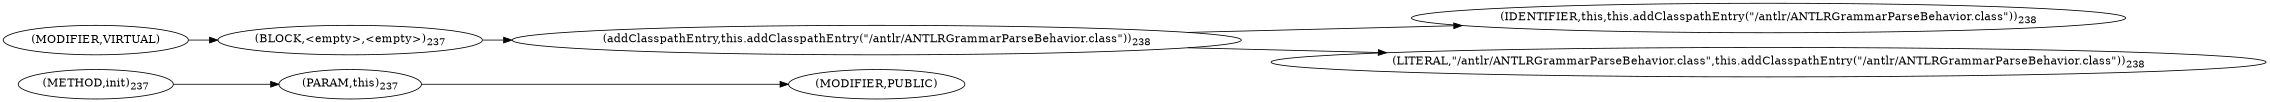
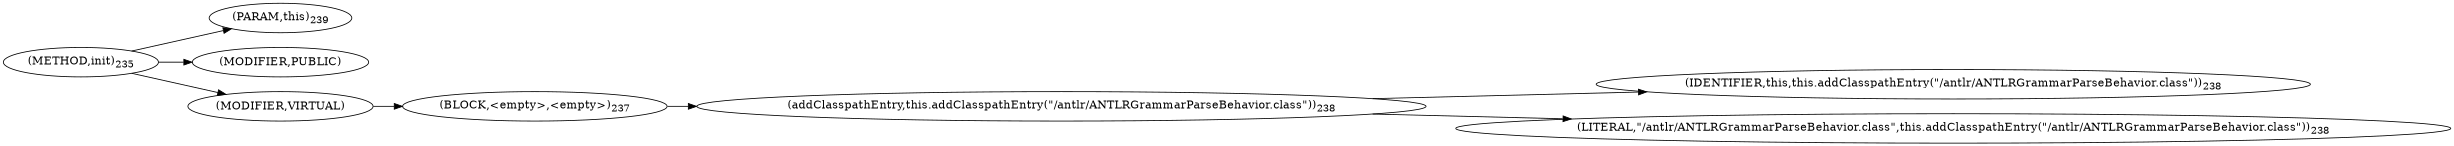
node "(METHOD,init)": text "237" -> "235"
edge "(METHOD,init)" -> "(MODIFIER,VIRTUAL)": added
node "(PARAM,this)": text "237" -> "239"
edge "(PARAM,this)" -> "(MODIFIER,PUBLIC)": now "(METHOD,init)" -> "(MODIFIER,PUBLIC)"
